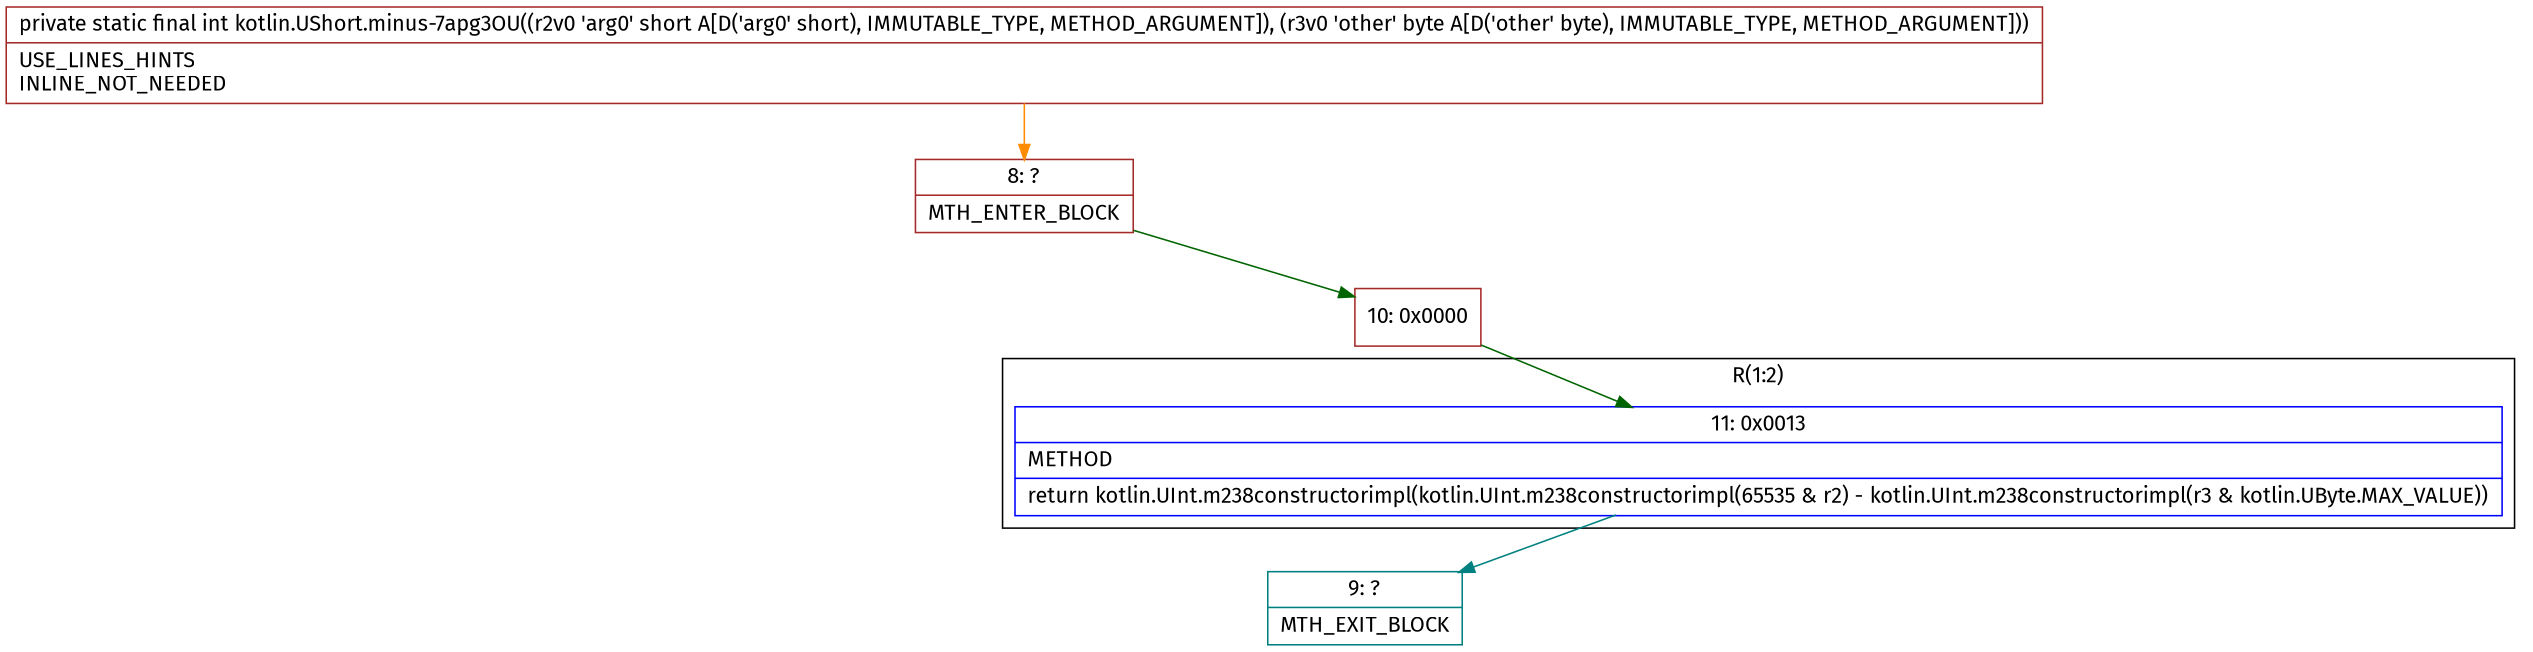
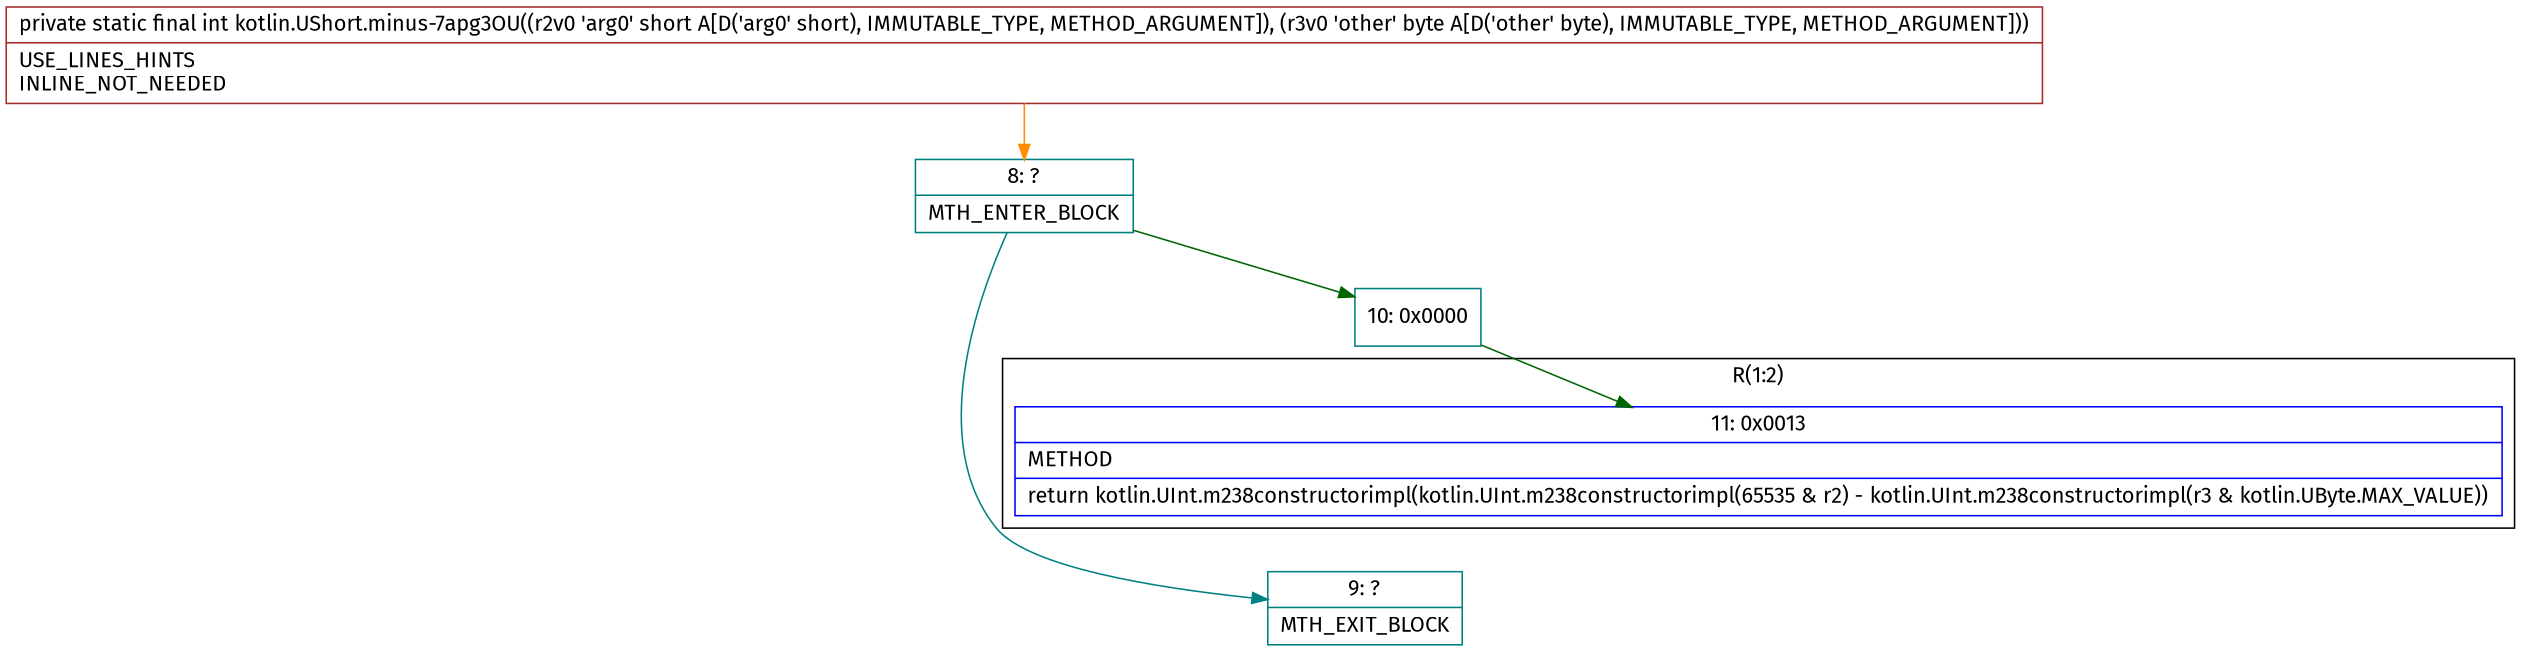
node "8: ?": color brown -> teal
node "10: 0x0000": color brown -> teal
edge "11: 0x0013" -> "9: ?": now "8: ?" -> "9: ?"
